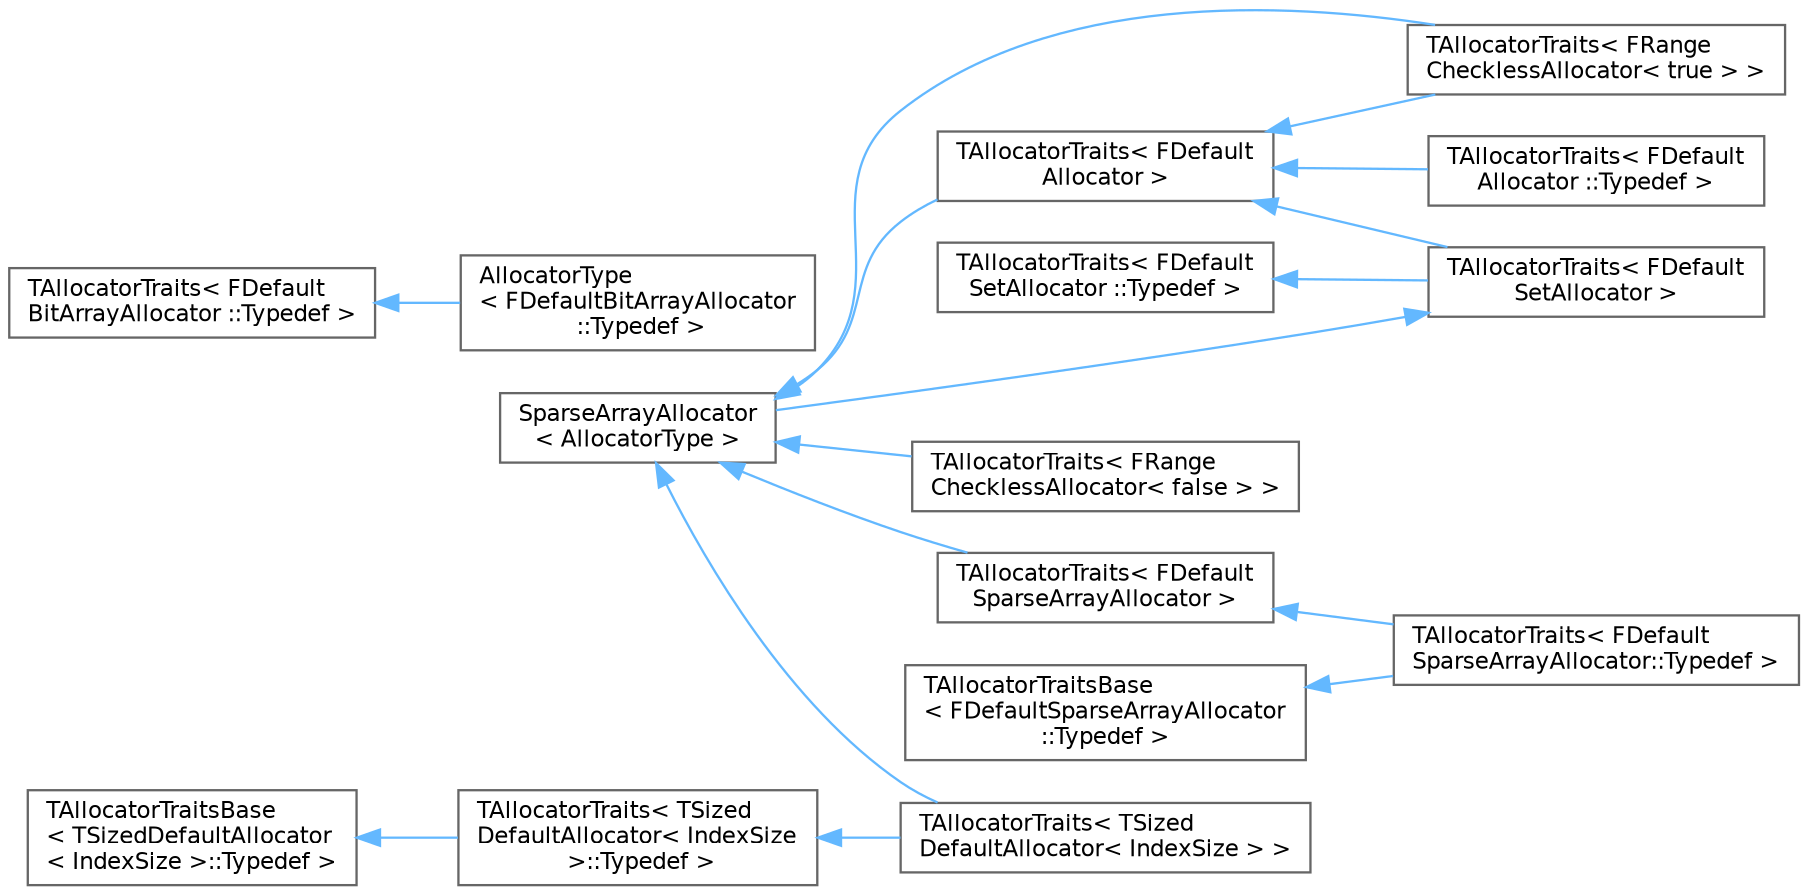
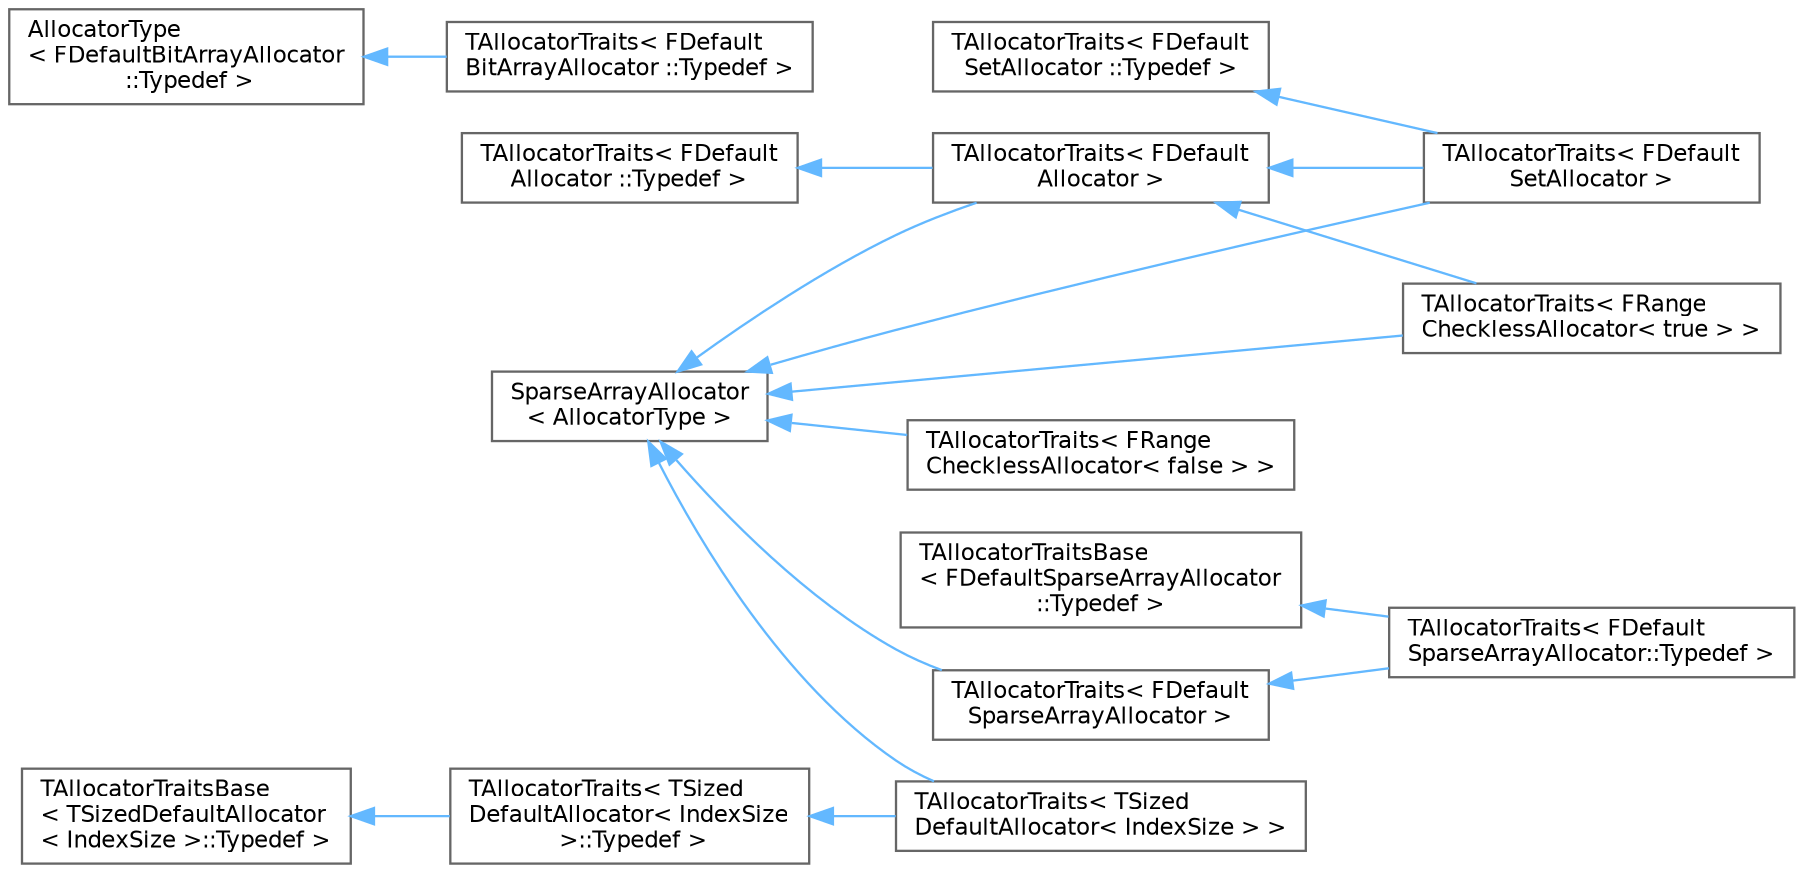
edge "TAllocatorTraits< FDefault Allocator ::Typedef >" -> "TAllocatorTraits< FDefault Allocator >": reversed
edge "AllocatorType < FDefaultBitArrayAllocator ::Typedef >" -> "TAllocatorTraits< FDefault BitArrayAllocator ::Typedef >": reversed
edge "SparseArrayAllocator < AllocatorType >" -> "TAllocatorTraits< FDefault SetAllocator >": reversed
